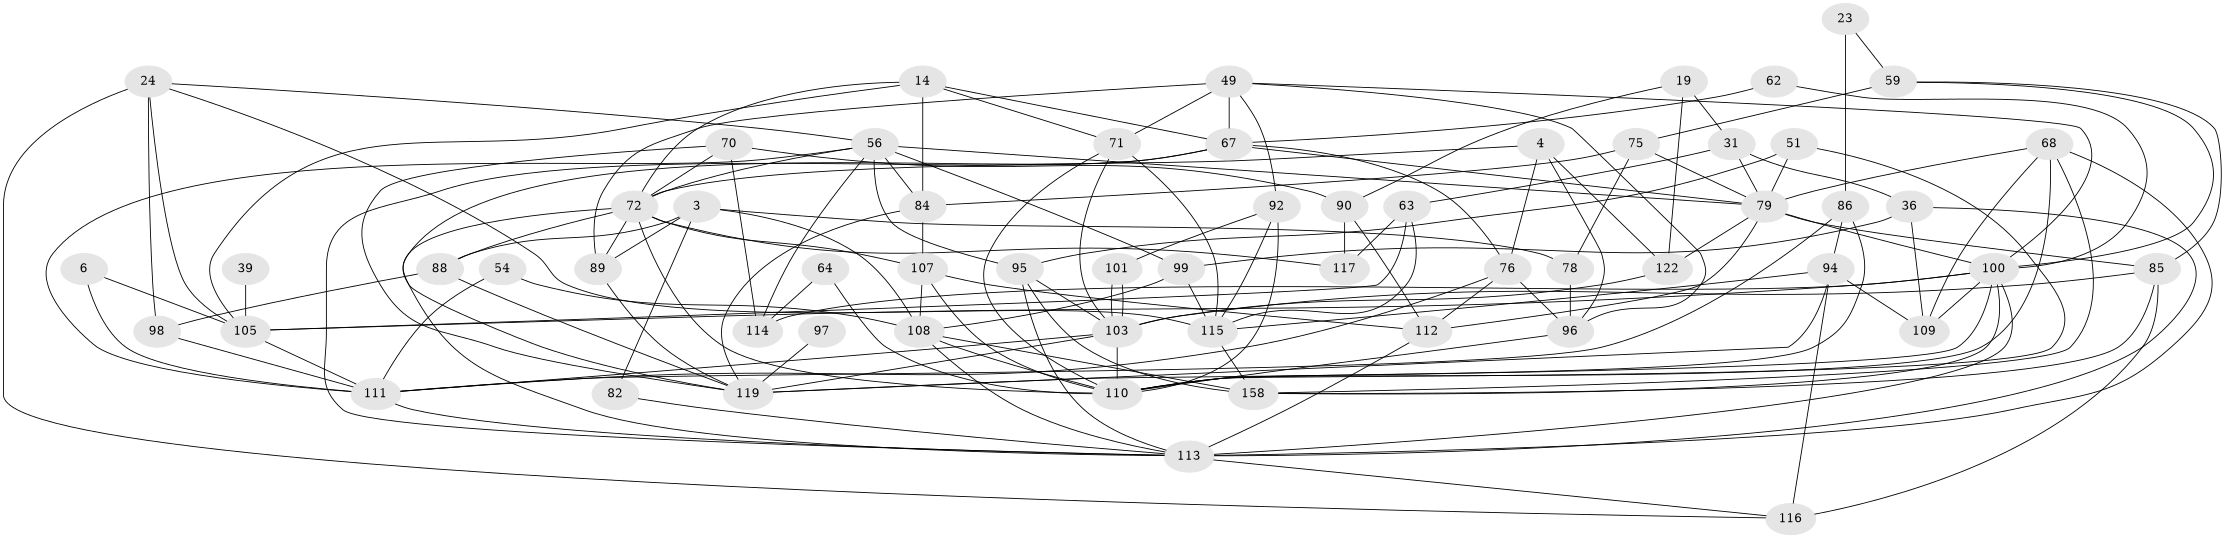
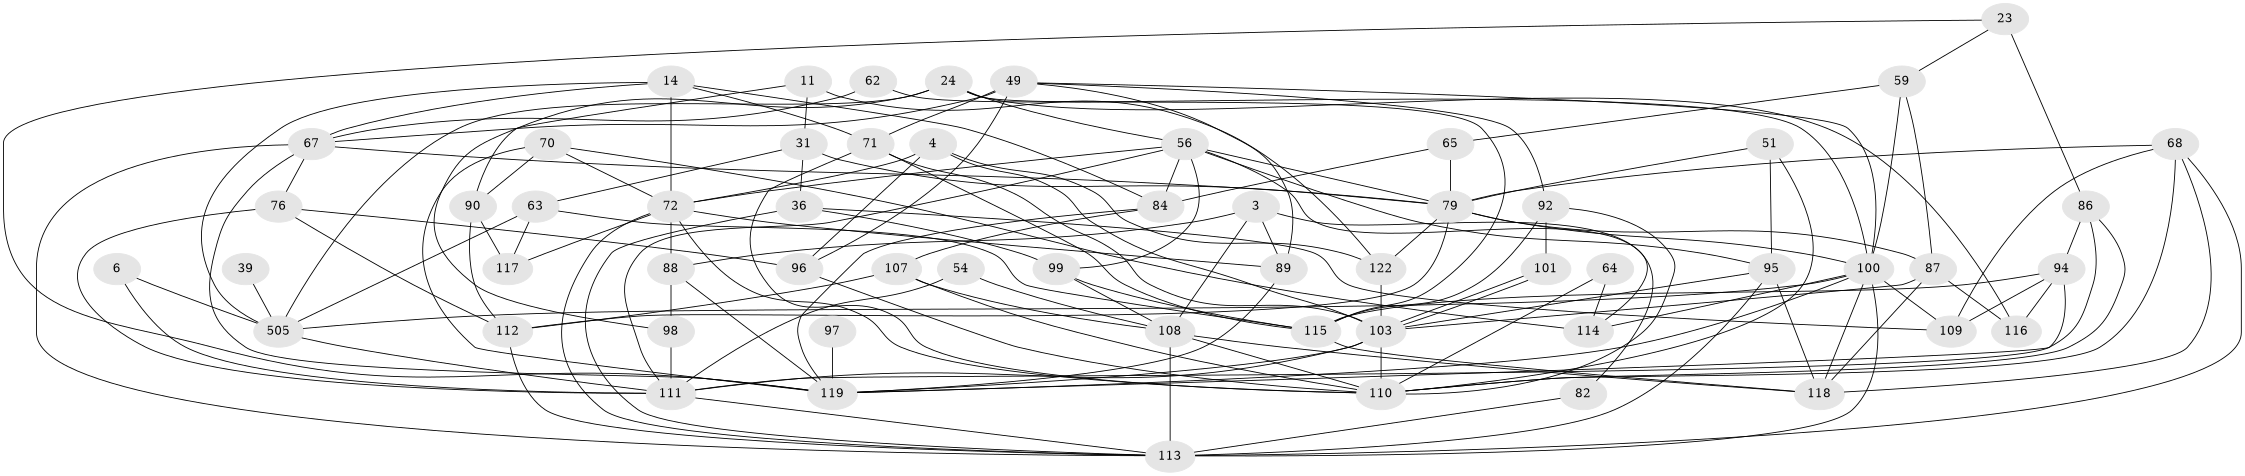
edge "23" -- "119": added
node "19": label "19" -> "11"
node "75": label "75" -> "65"
edge "4" -- "76": now "4" -- "103"
edge "72" -- "107": removed
node "78": removed
node "85": label "85" -> "87"
node "105": label "105" -> "505"
node "158": label "158" -> "118"
edge "113" -- "116": removed
